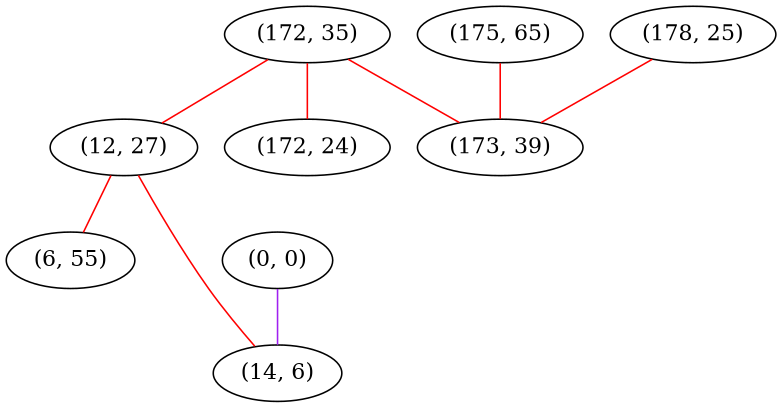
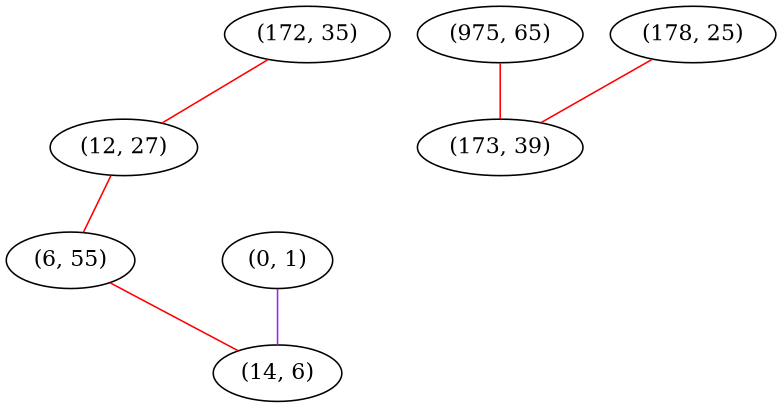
node "(175, 65)": label "(175, 65)" -> "(975, 65)"
edge "(172, 35)" -- "(173, 39)": removed
node "(172, 24)": removed
node "(0, 0)": label "(0, 0)" -> "(0, 1)"
edge "(12, 27)" -- "(14, 6)": now "(6, 55)" -- "(14, 6)"
